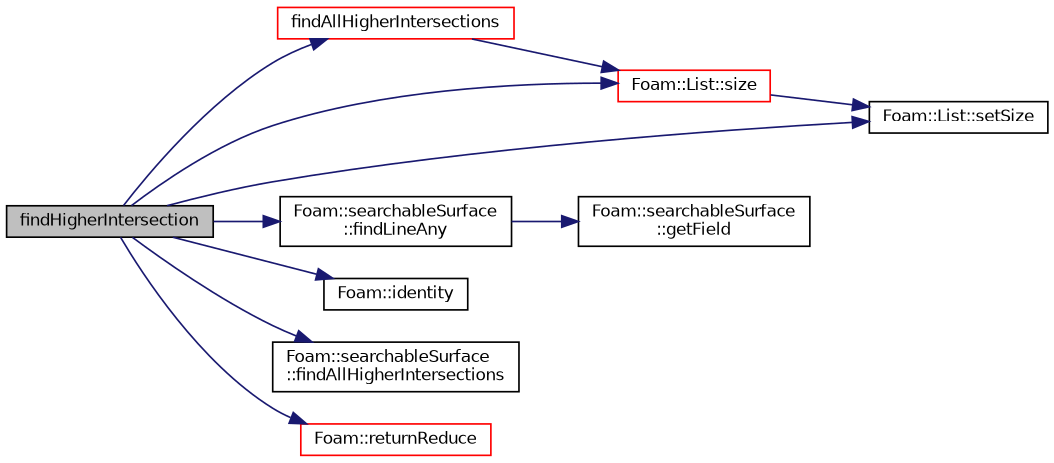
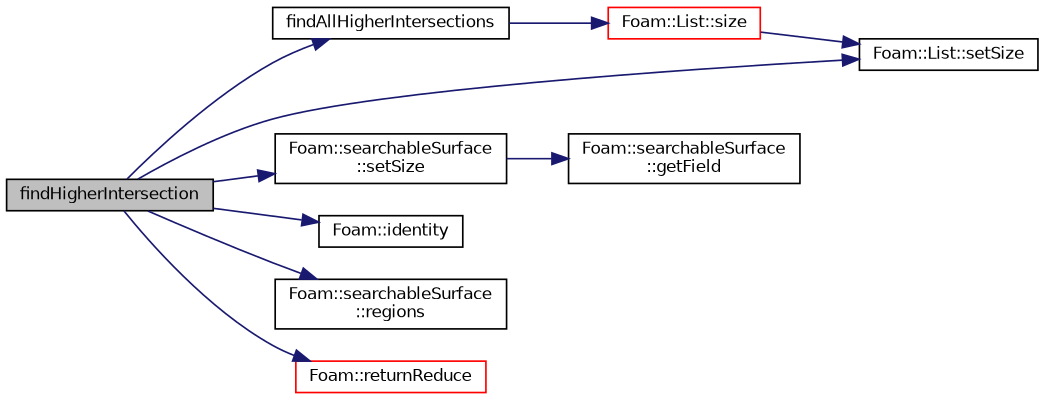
node "findAllHigherIntersections": color red -> black
edge "findHigherIntersection" -> "Foam::List::size": removed
node "Foam::searchableSurface ::findLineAny": label "Foam::searchableSurface ::findLineAny" -> "Foam::searchableSurface ::setSize"
node "Foam::searchableSurface ::findAllHigherIntersections": label "Foam::searchableSurface ::findAllHigherIntersections" -> "Foam::searchableSurface ::regions"
